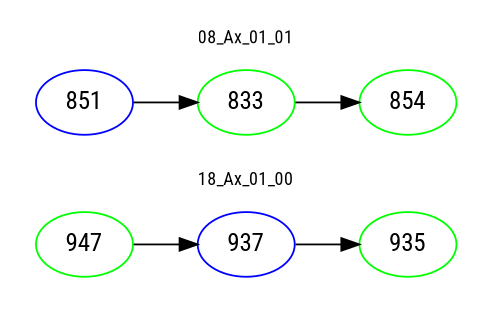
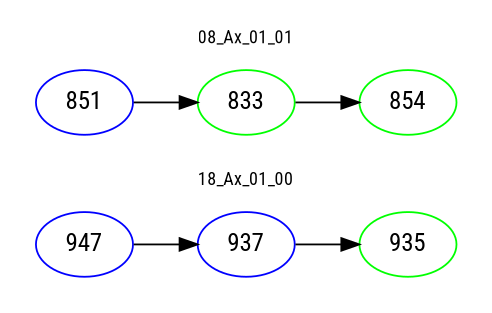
node "947": color green -> blue
